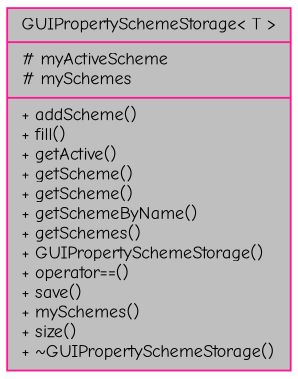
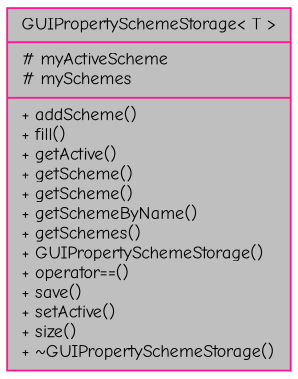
node "GUIPropertySchemeStorage< T >": text "+ mySchemes()" -> "+ setActive()"
